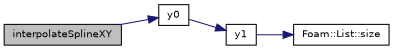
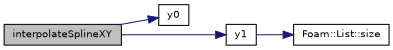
edge "y0" -> "y1": now "interpolateSplineXY" -> "y1"
